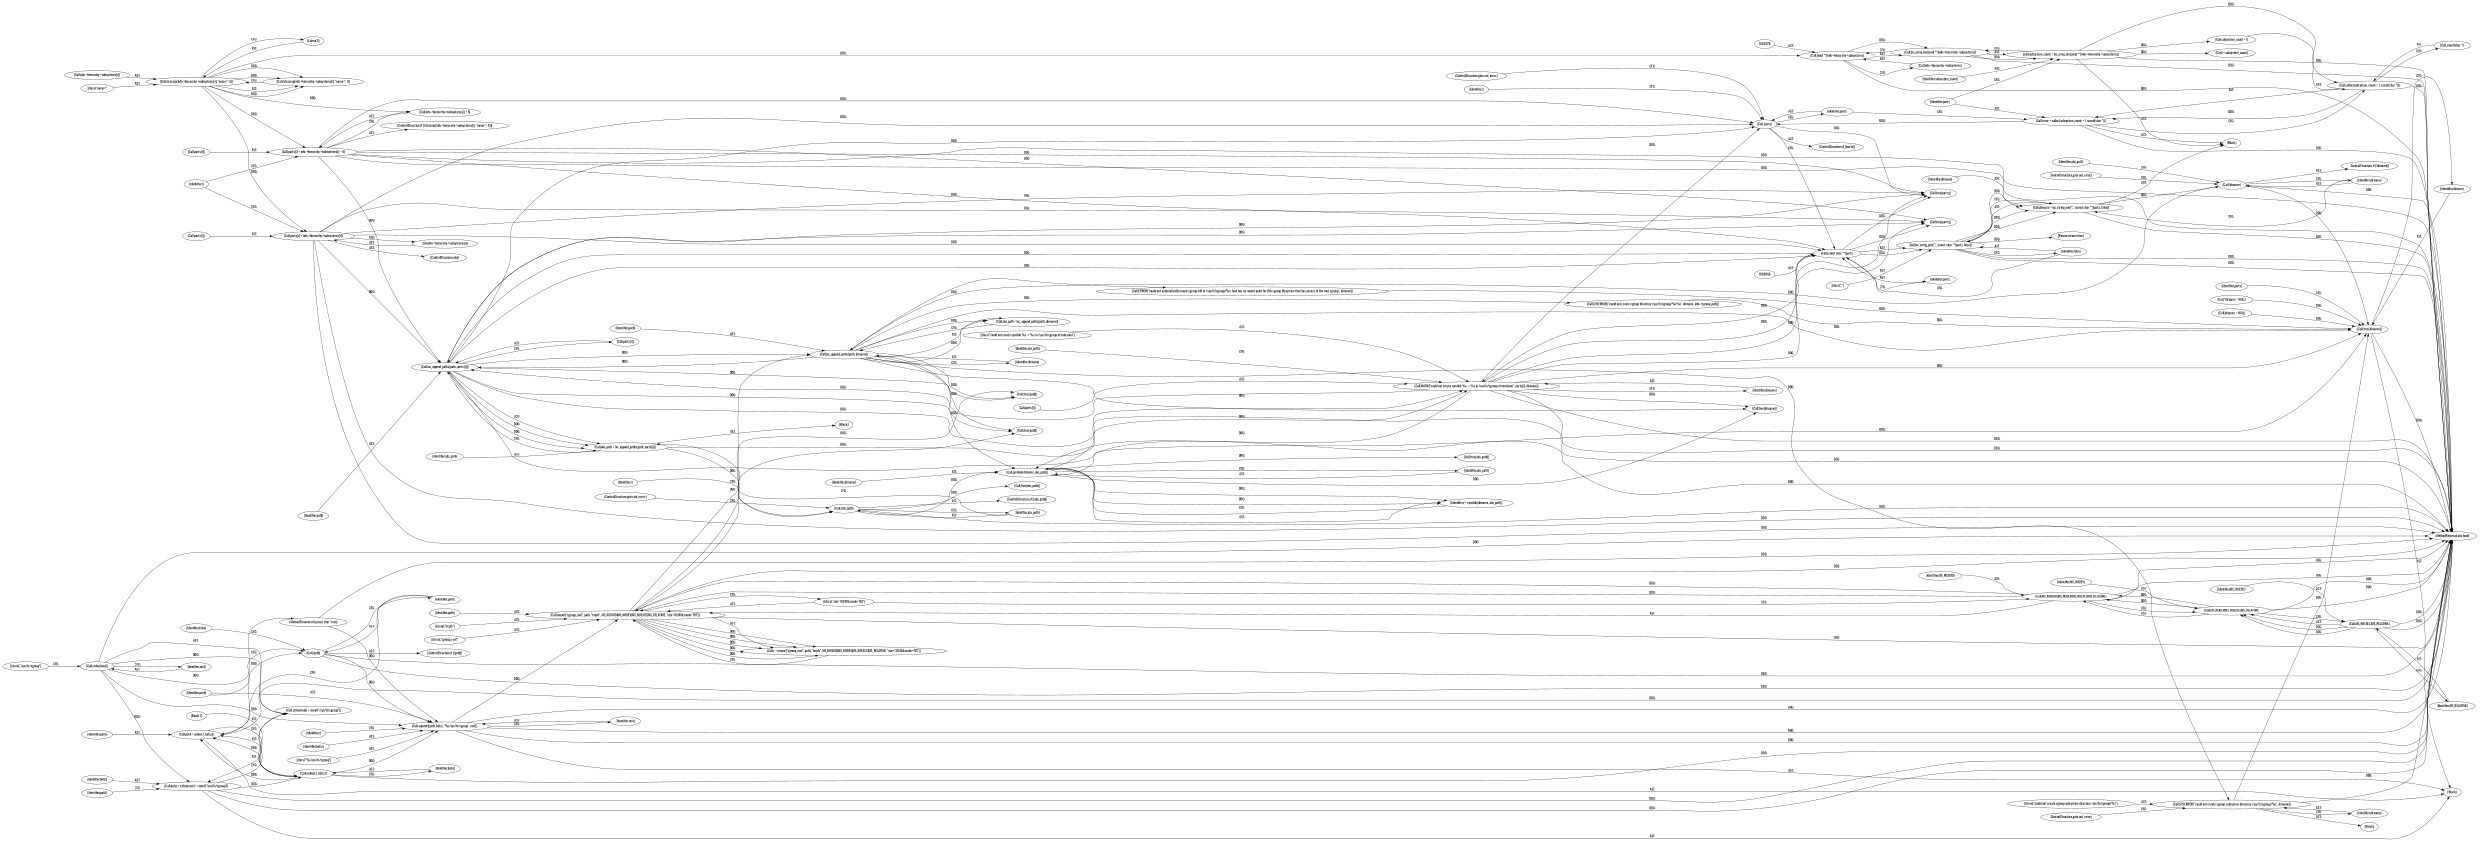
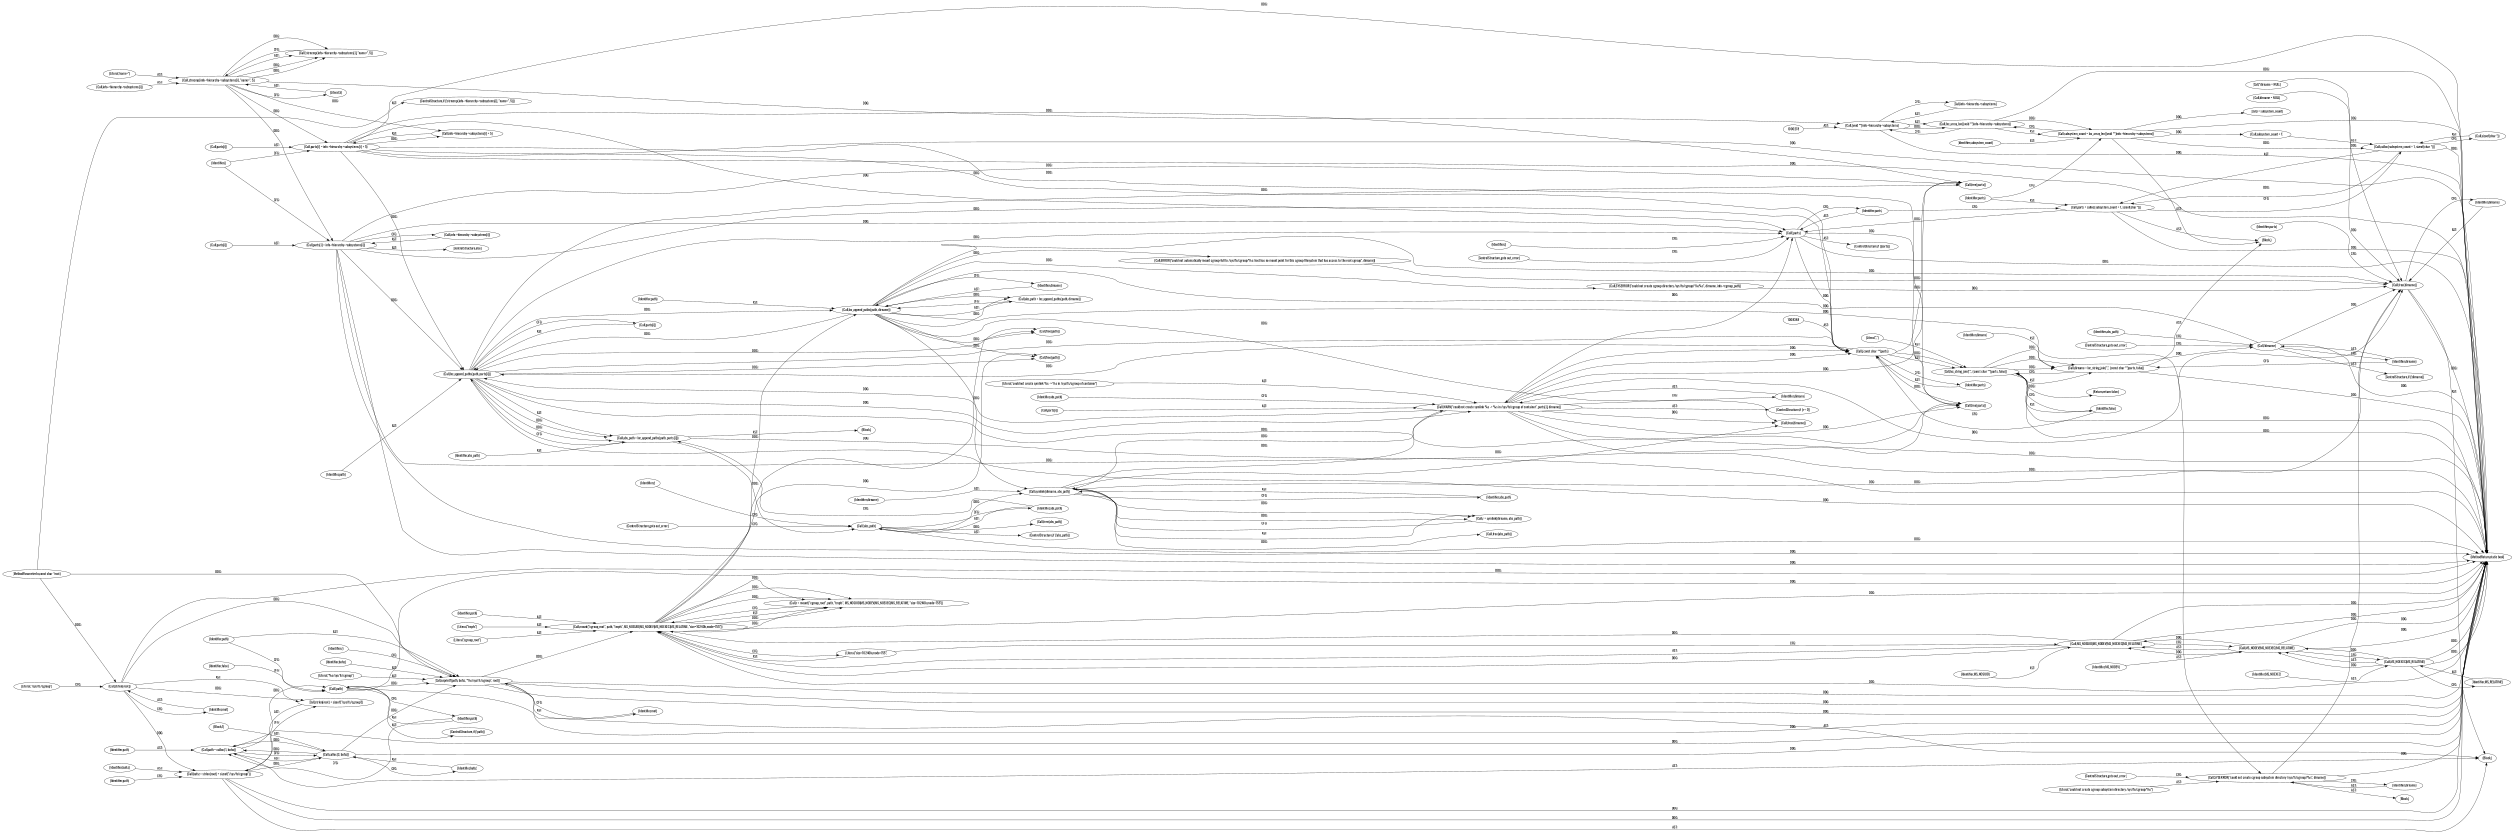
node "(Call,error = calloc(subsystem_count + 1, sizeof(char *)))": label "(Call,error = calloc(subsystem_count + 1, sizeof(char *)))" -> "(Call,parts = calloc(subsystem_count + 1, sizeof(char *)))"
edge "(Call,parts[i] = info->hierarchy->subsystems[i] + 5)" -> "(Call,info->hierarchy->subsystems[i] + 5)": label "CFG: " -> "DDG: "
edge "(Call,!parts)" -> "(Call,(const char **)parts)": label "CFG: " -> "DDG: "
edge "(Call,!parts)" -> "(MethodReturn,static bool)": added, label "DDG:"
node "(ControlStructure,if (r < 0))": added
node "(Identifier,r = symlink(dirname, abs_path))": label "(Identifier,r = symlink(dirname, abs_path))" -> "(Call,r = symlink(dirname, abs_path))"
edge "(Call,strlen(root))" -> "(MethodParameterIn,const char *root)": reversed
